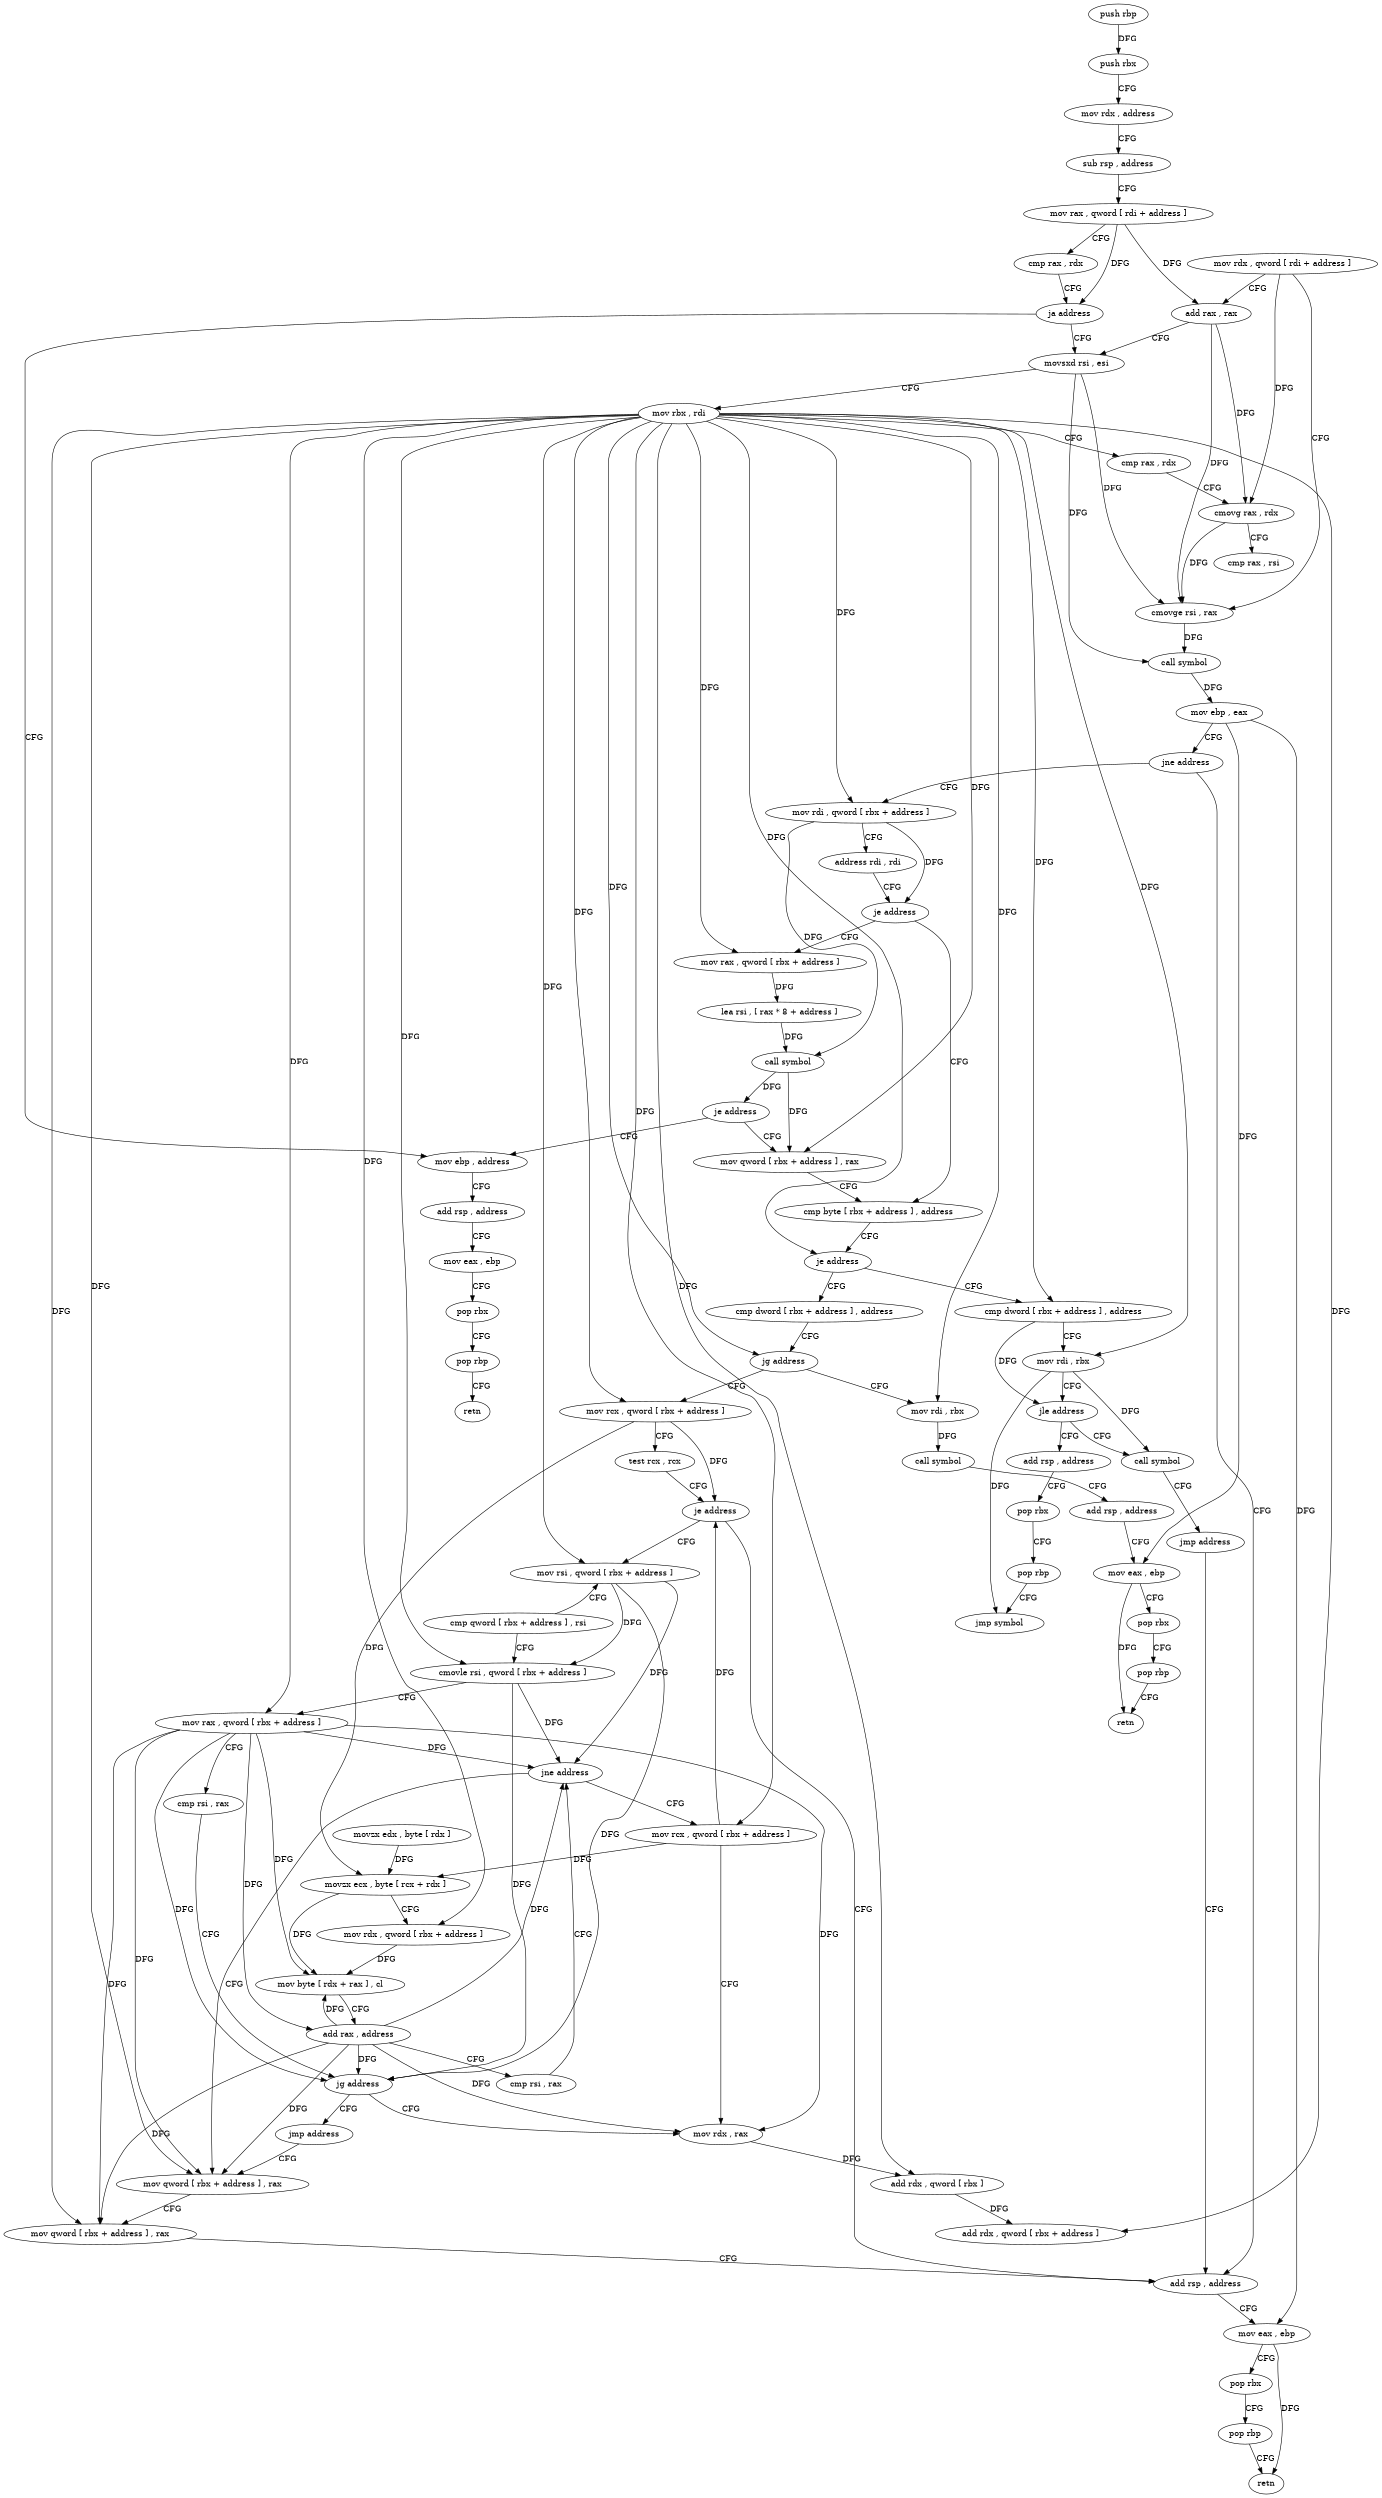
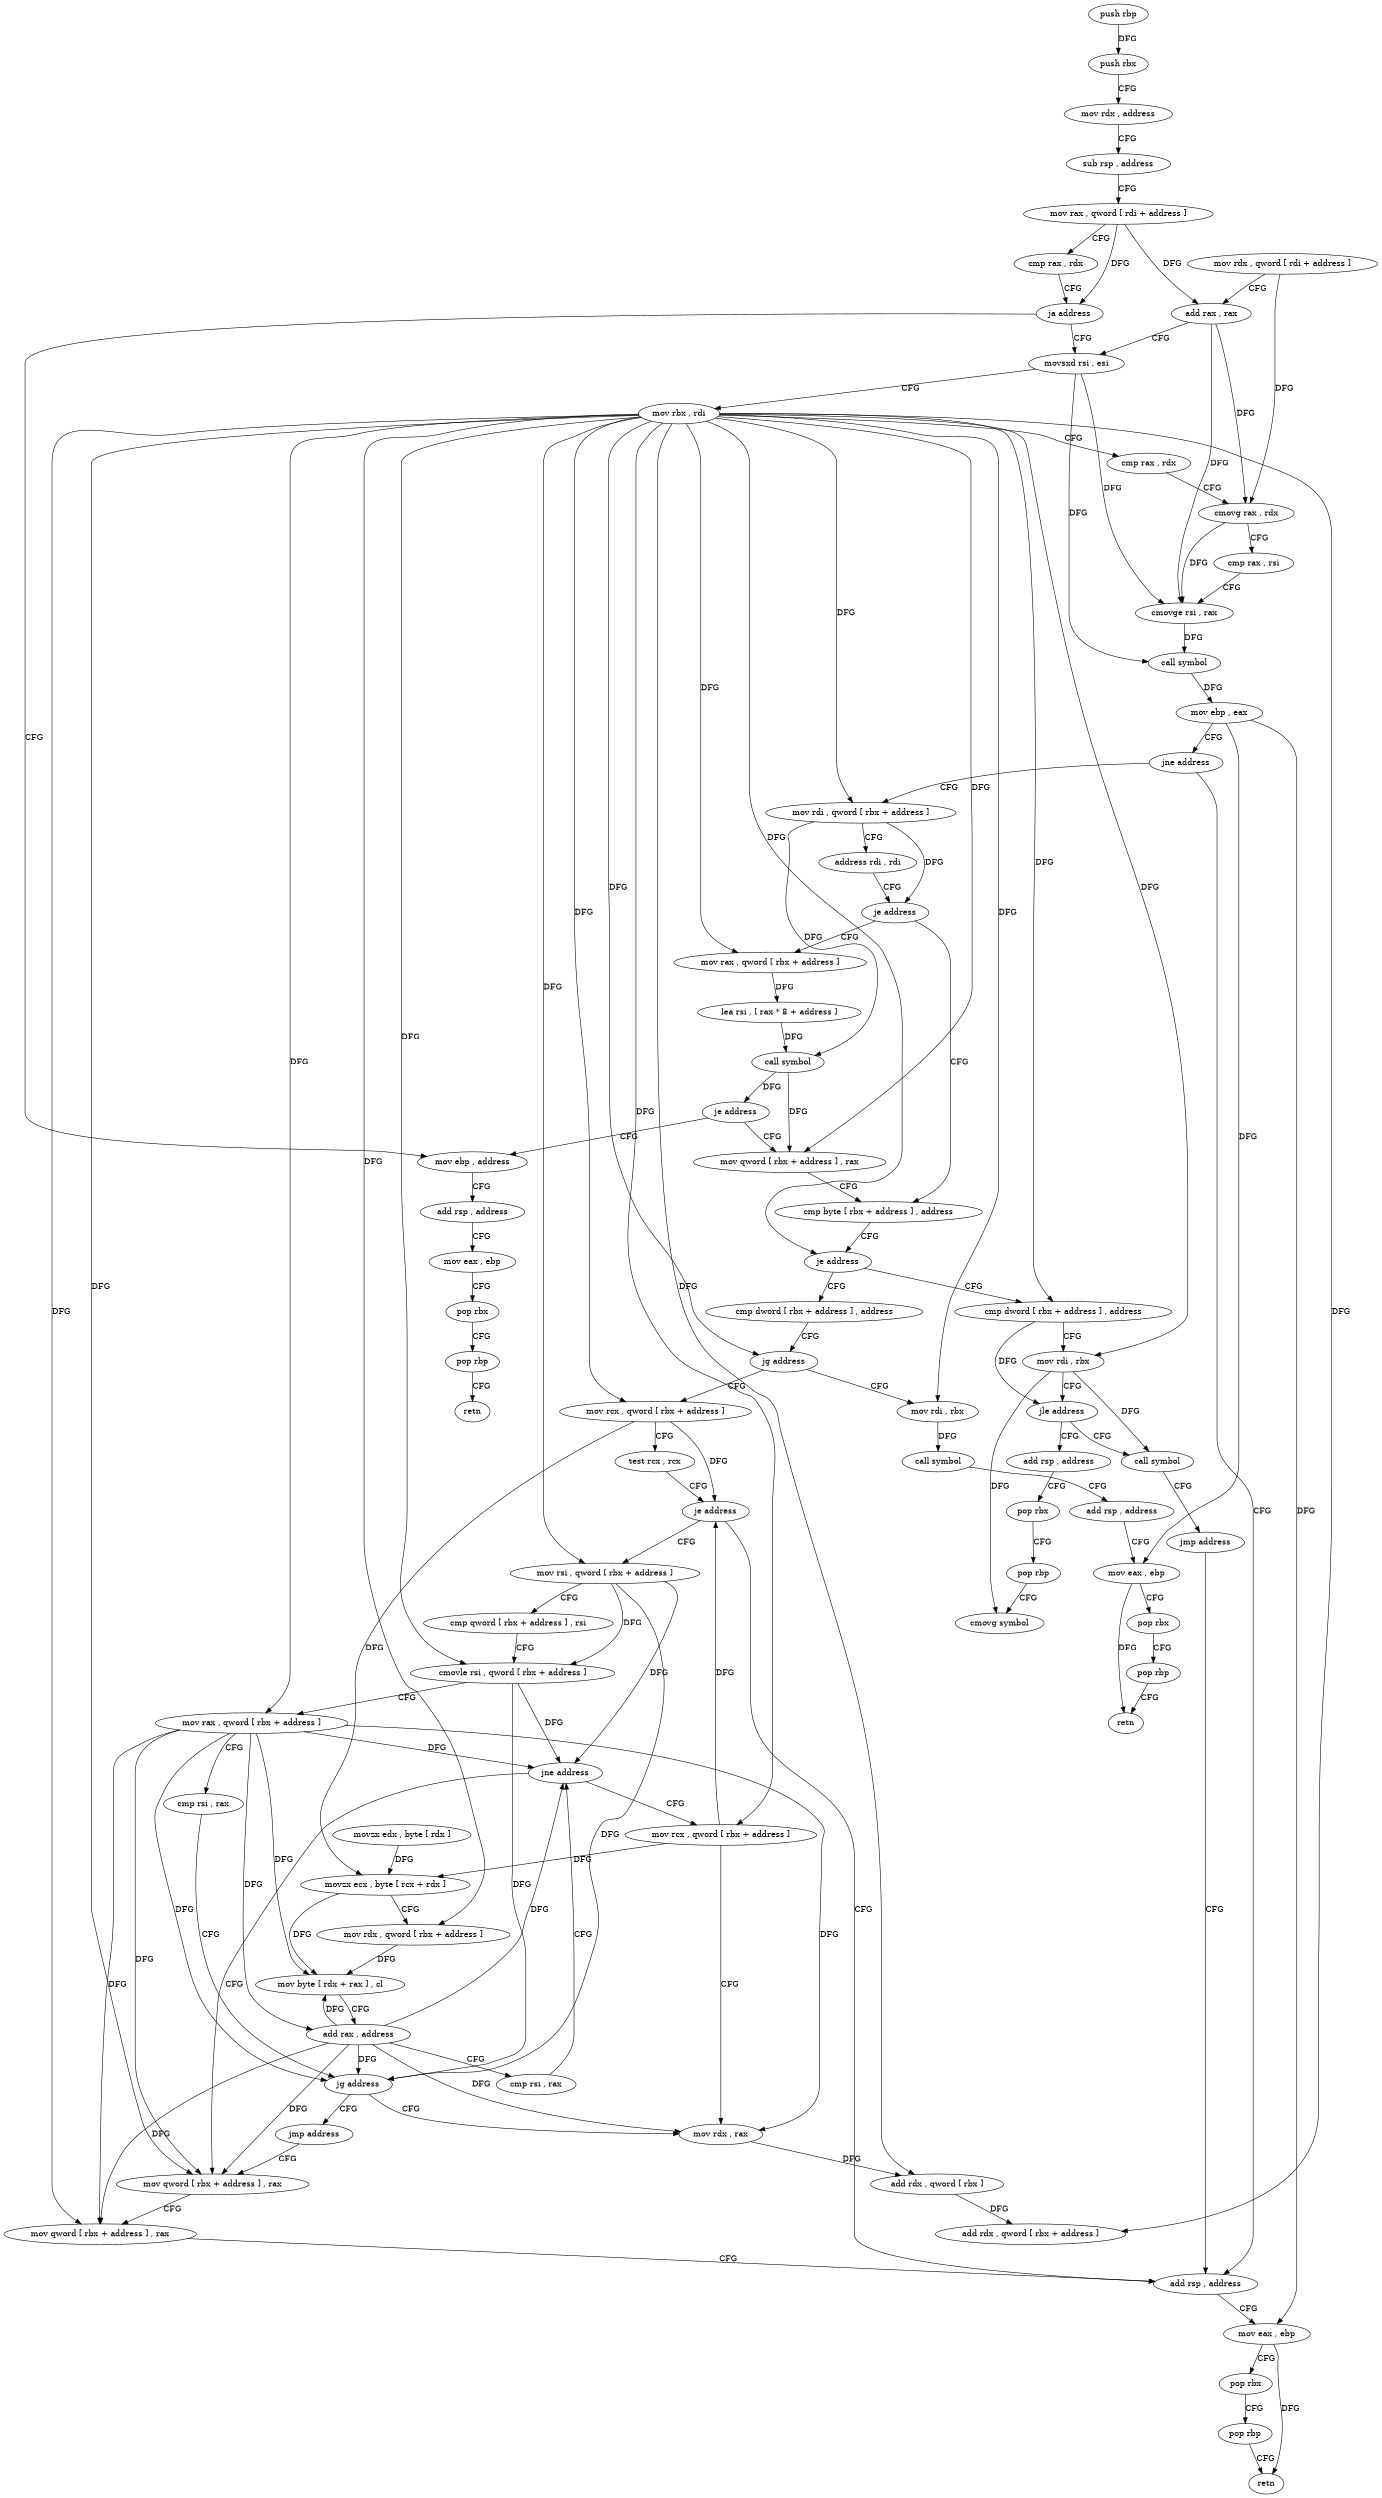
edge "mov rdx , qword [ rdi + address ]" -> "cmovge rsi , rax": now "cmp rax , rsi" -> "cmovge rsi , rax"
edge "cmp qword [ rbx + address ] , rsi" -> "mov rsi , qword [ rbx + address ]": reversed
node "jmp symbol": label "jmp symbol" -> "cmovg symbol"
